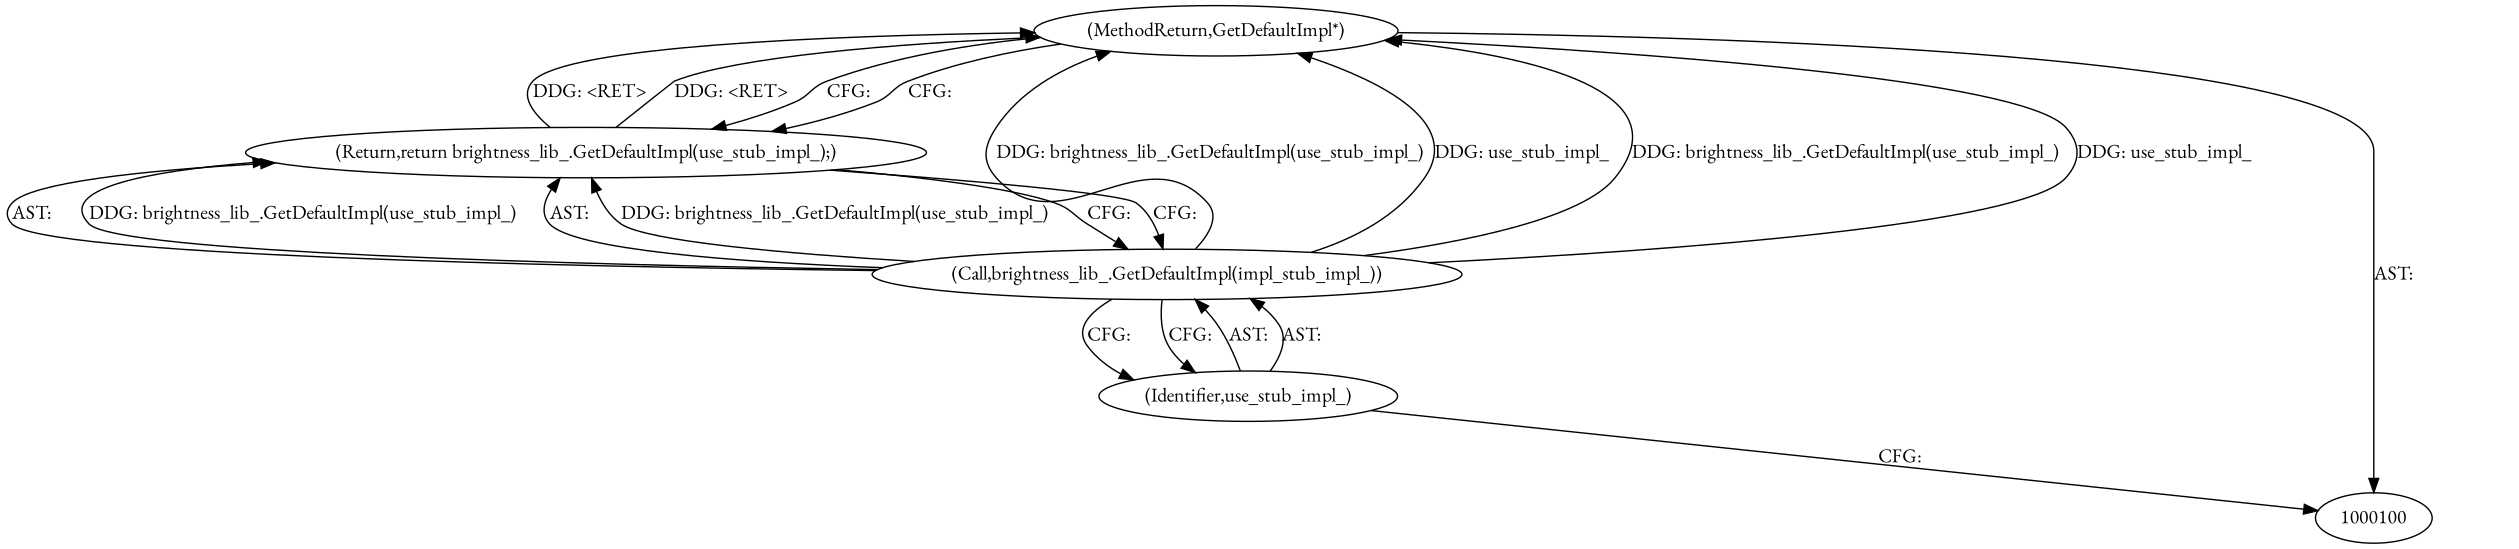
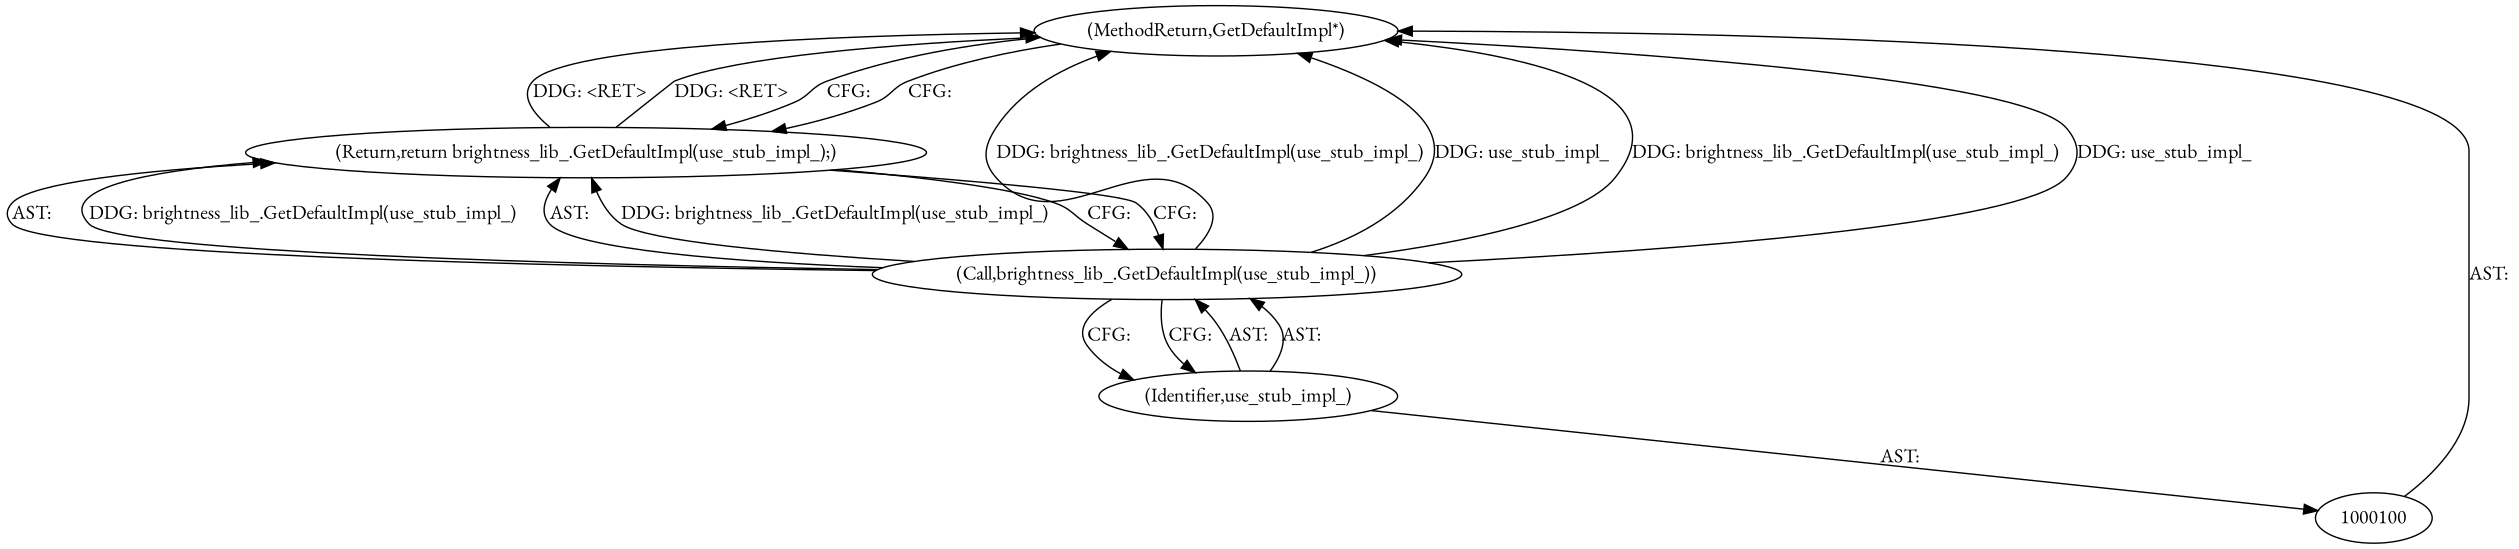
edge "(MethodReturn,GetDefaultImpl*)" -> "1000100": reversed
node "(Call,brightness_lib_.GetDefaultImpl(impl_stub_impl_))": label "(Call,brightness_lib_.GetDefaultImpl(impl_stub_impl_))" -> "(Call,brightness_lib_.GetDefaultImpl(use_stub_impl_))"
edge "(Identifier,use_stub_impl_)" -> "1000100": label "CFG: " -> "AST: "
